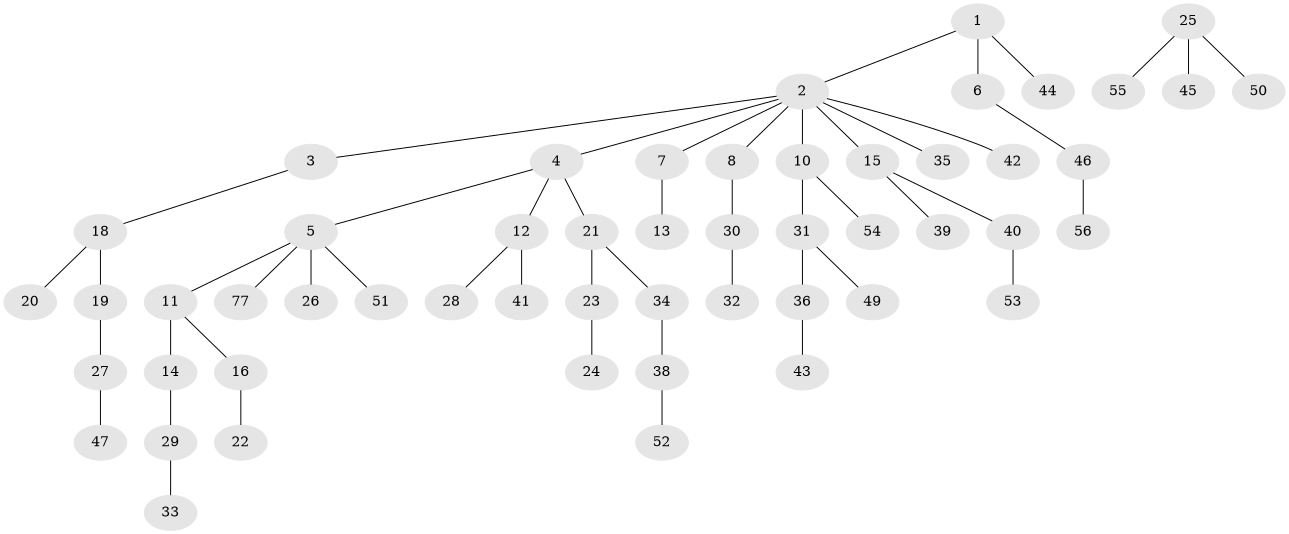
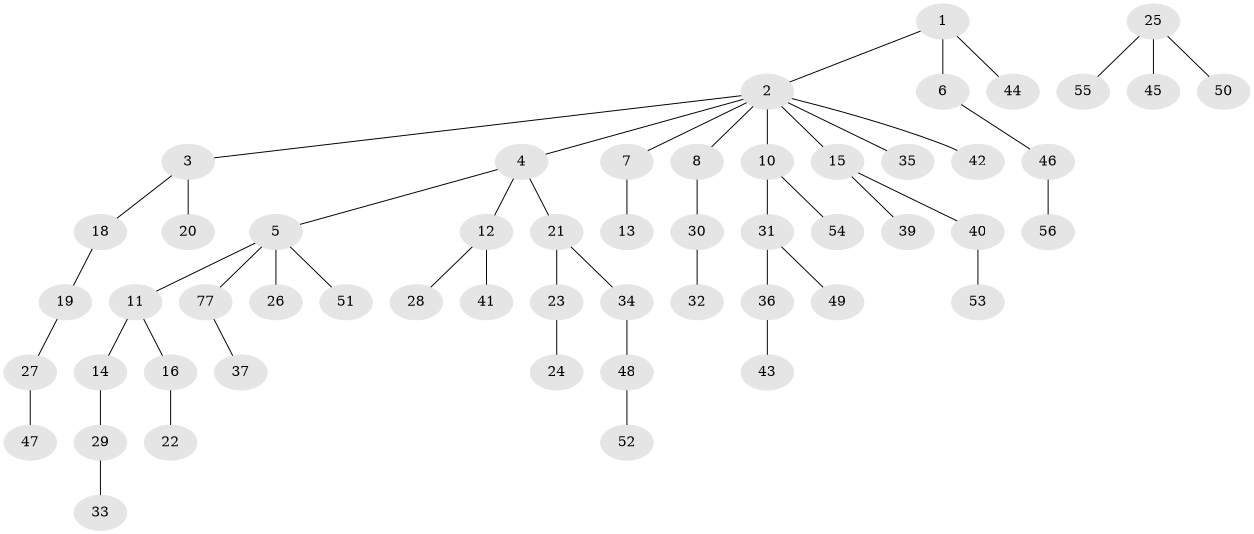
edge "18" -- "20": now "3" -- "20"
node "37": added
node "38": label "38" -> "48"
